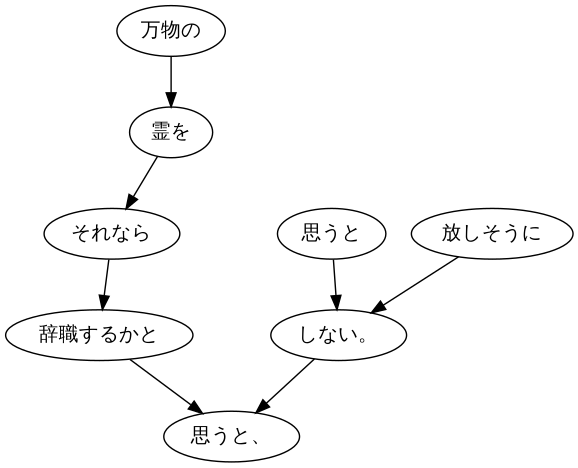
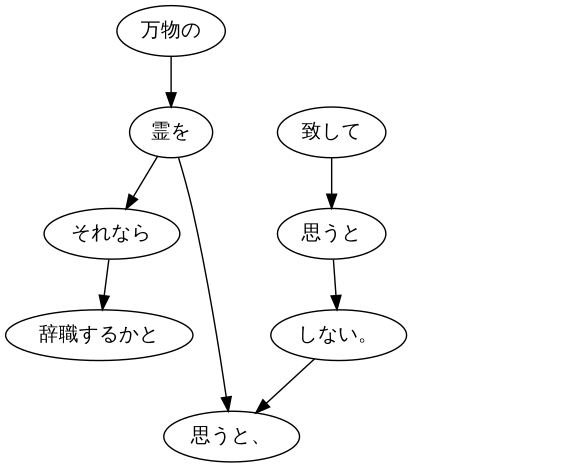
node "致して": added
node "放しそうに": removed
edge "辞職するかと" -> "思うと、": now "霊を" -> "思うと、"
